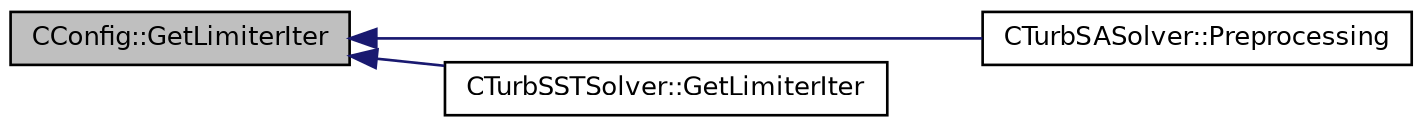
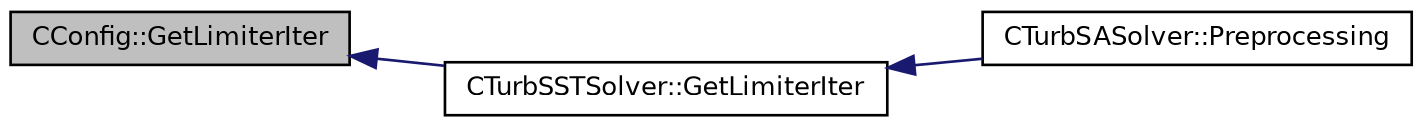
edge "CTurbSASolver::Preprocessing" -> "CConfig::GetLimiterIter": now "CTurbSASolver::Preprocessing" -> "CTurbSSTSolver::GetLimiterIter"
